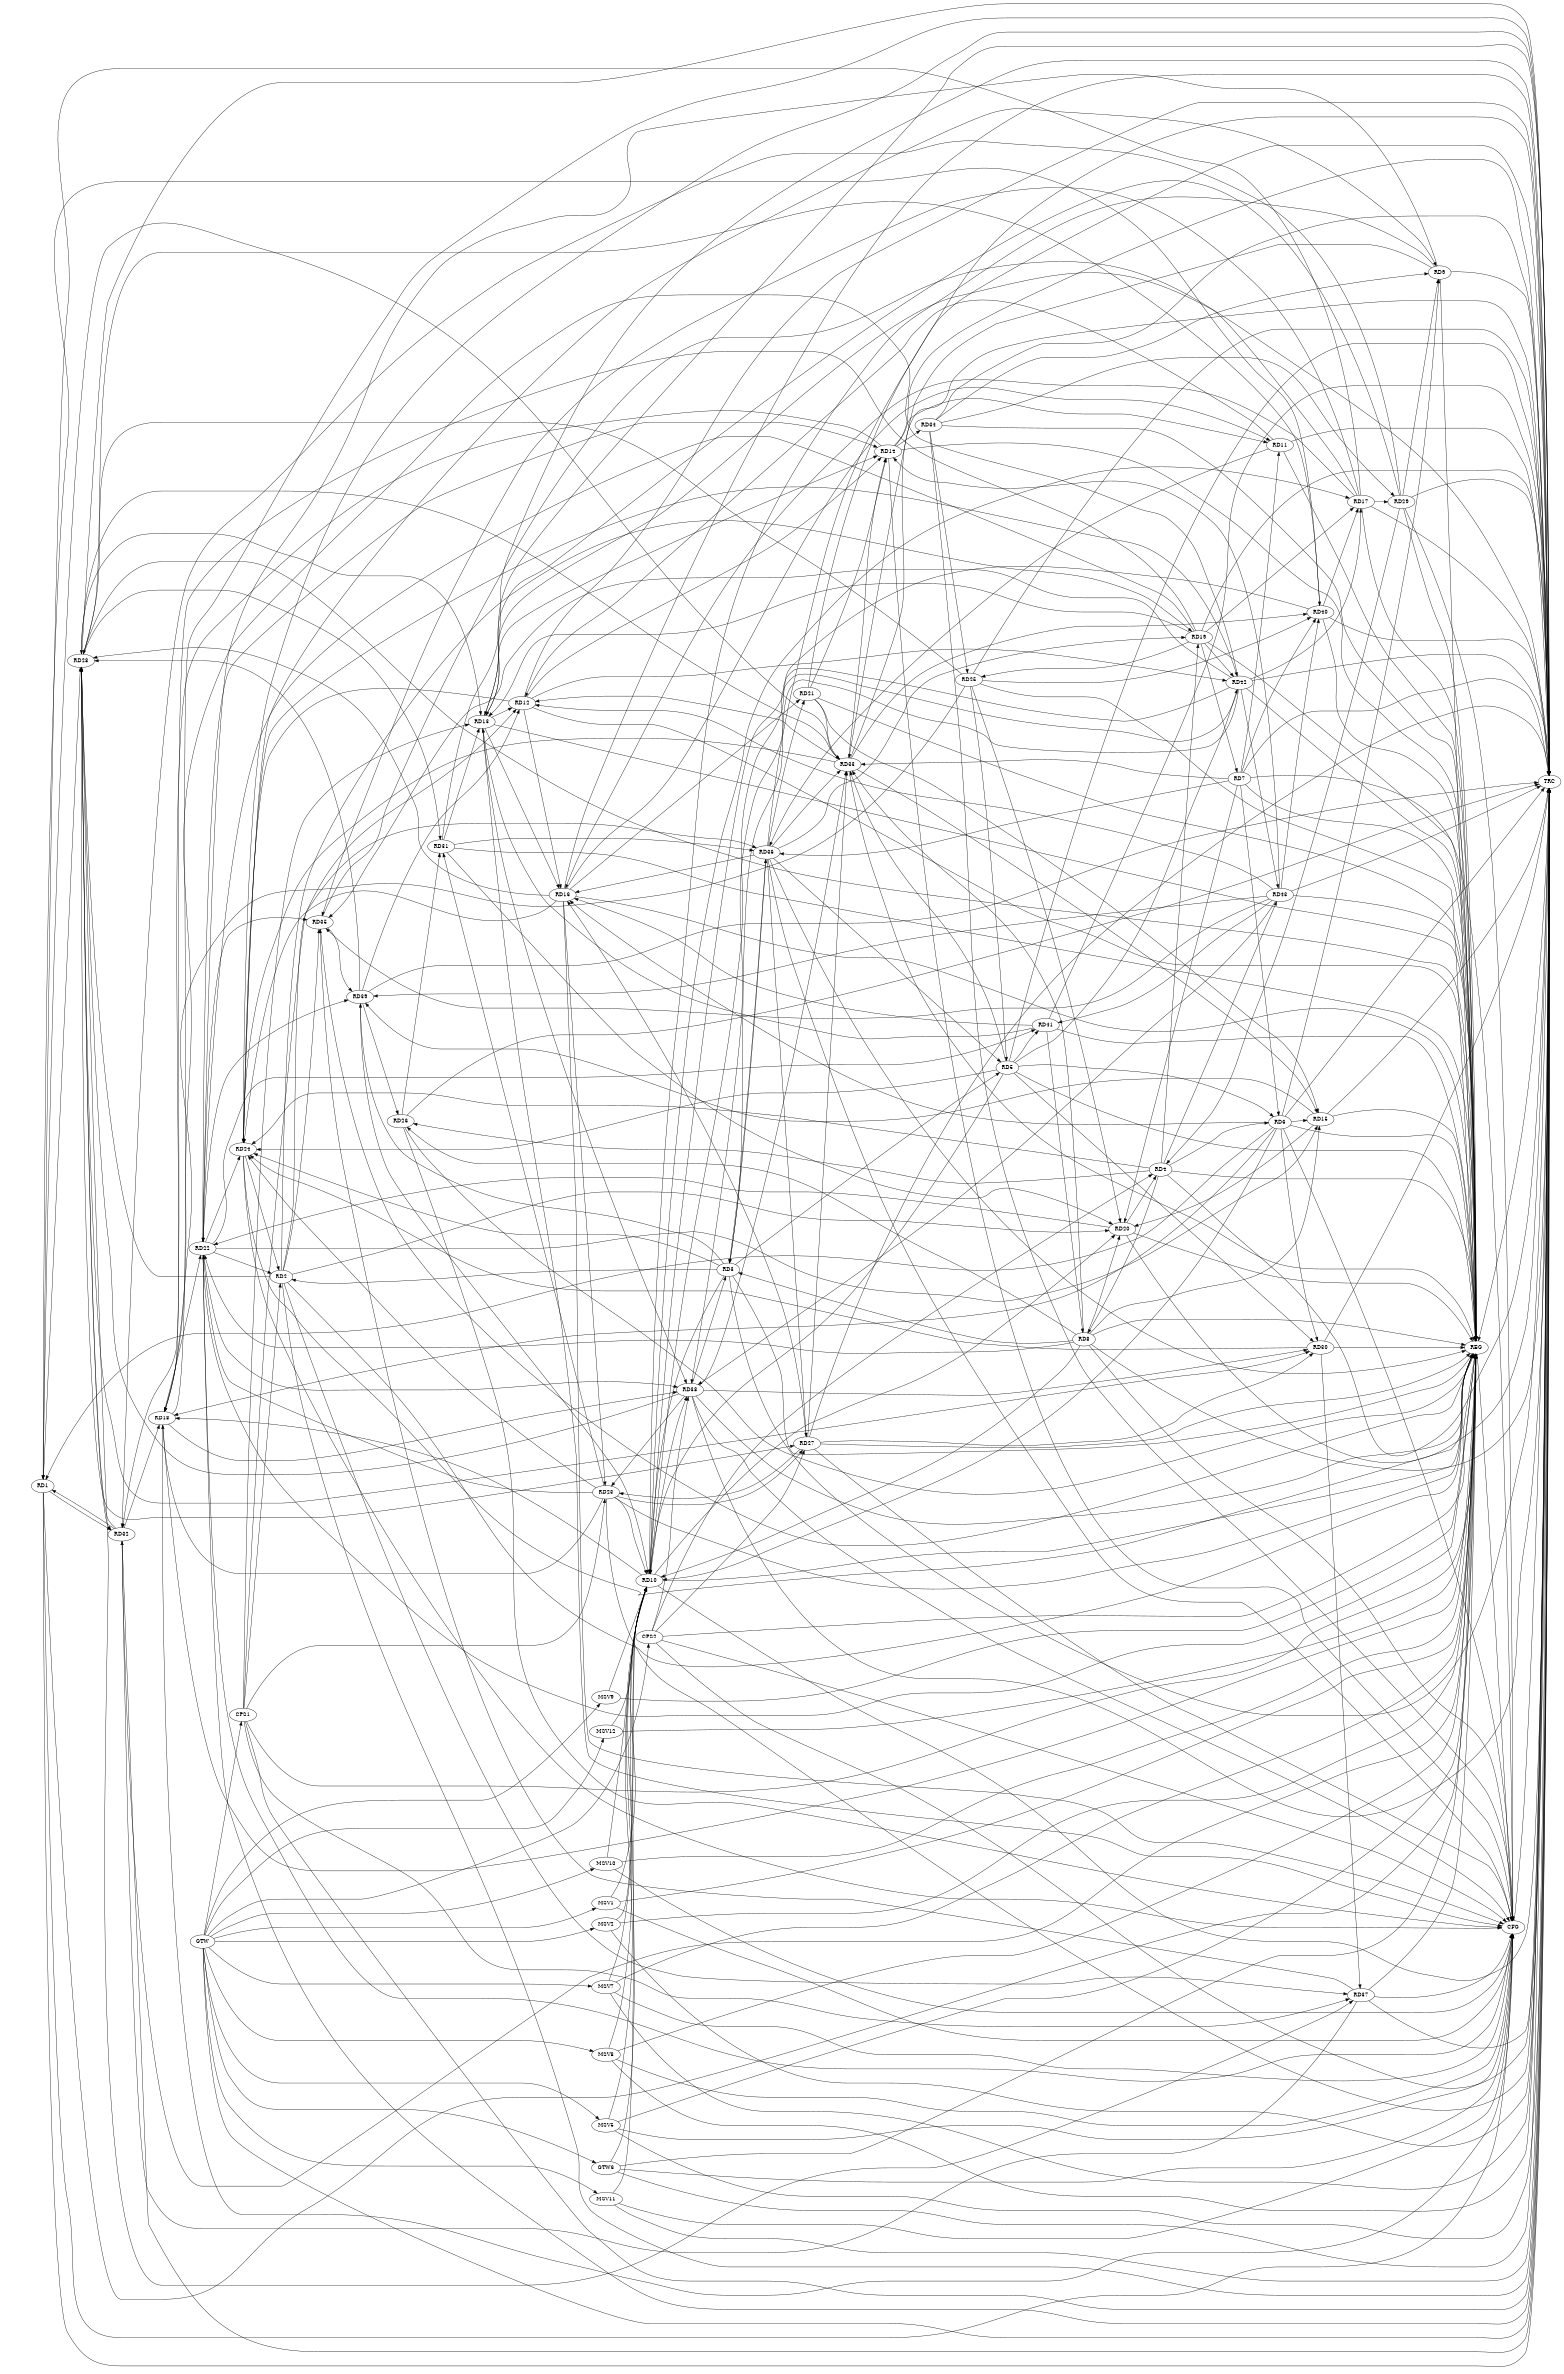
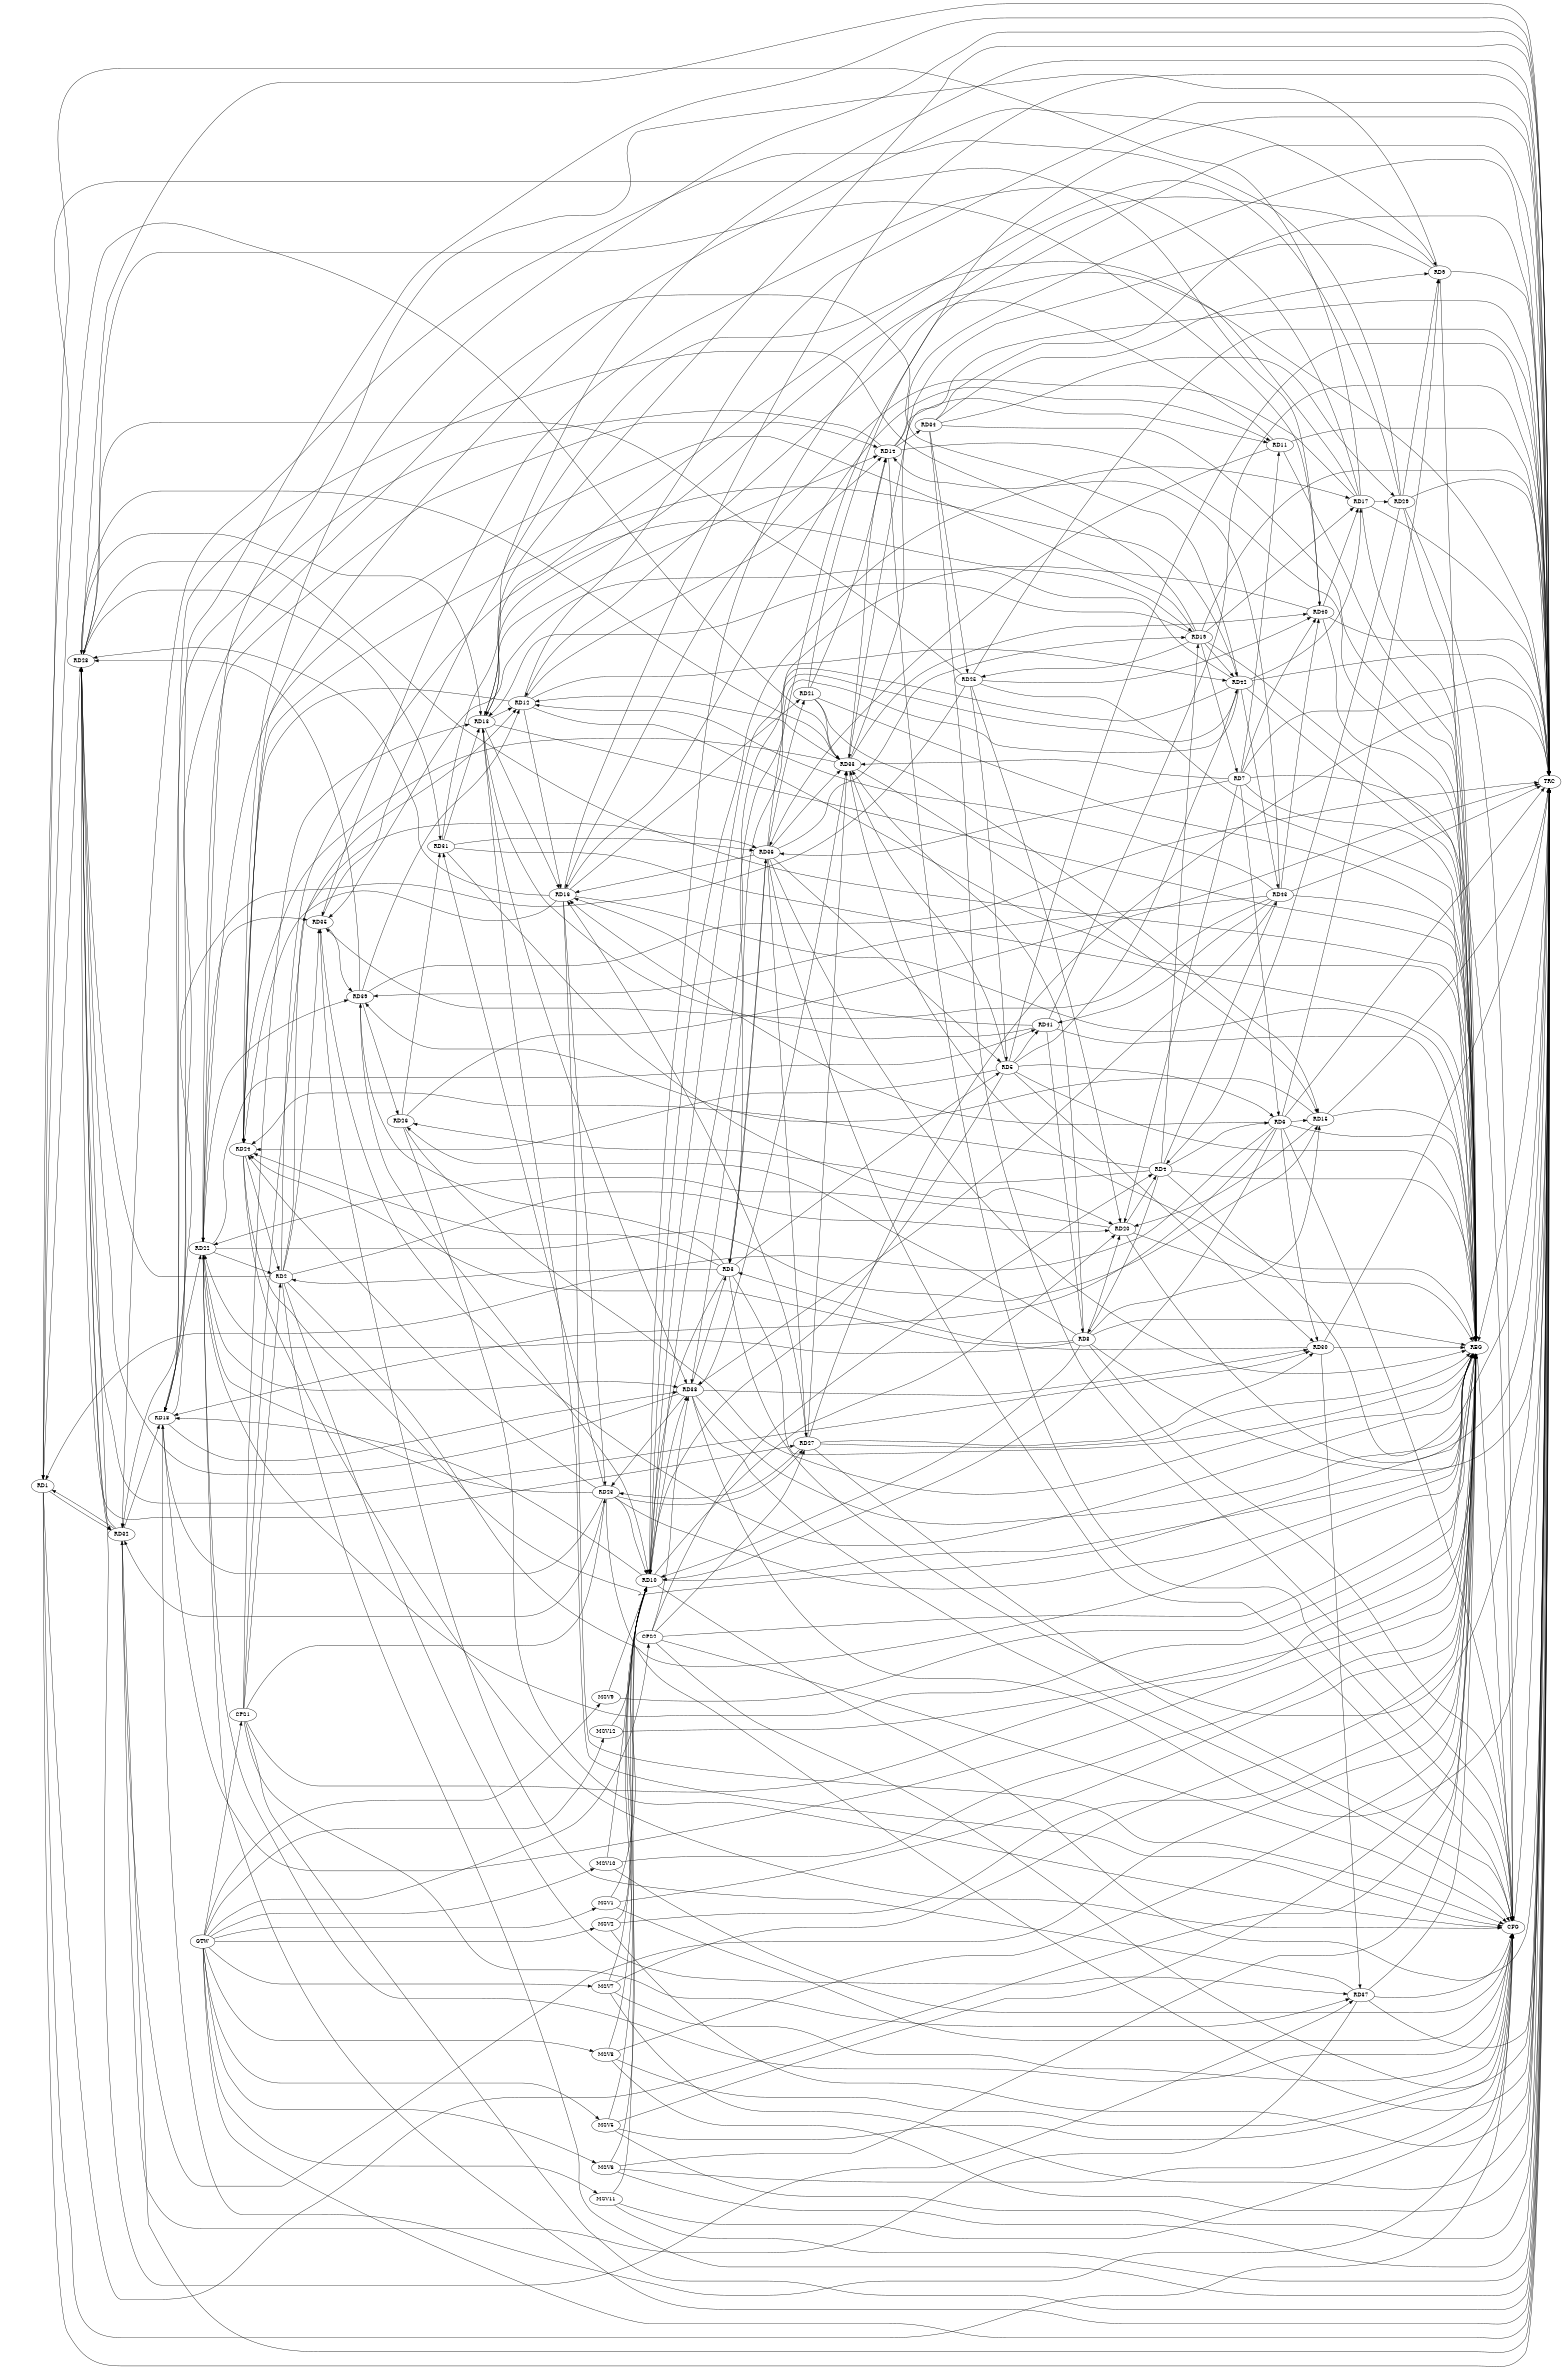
edge "RD22" -> "RD24": removed
edge "RD23" -> "RD32": added
node "GTW6": label "GTW6" -> "MSV6"
